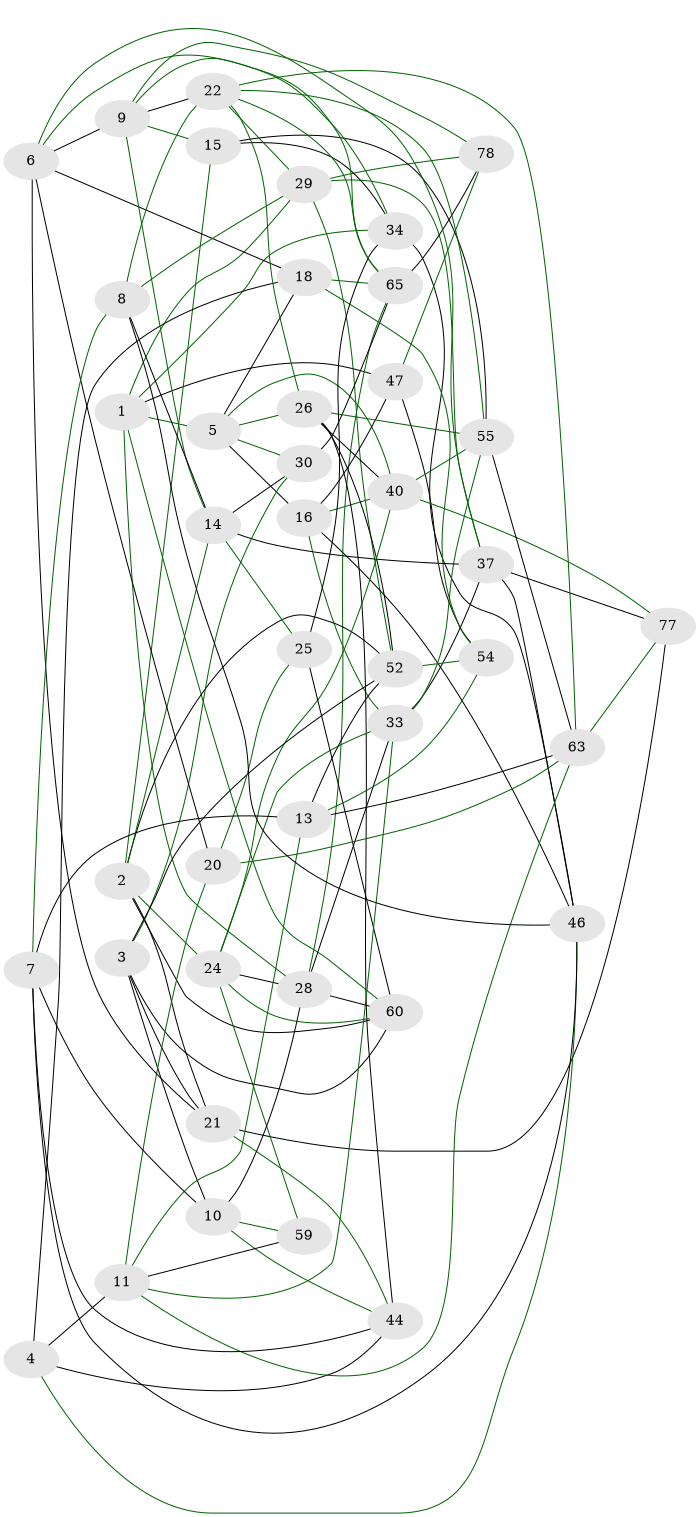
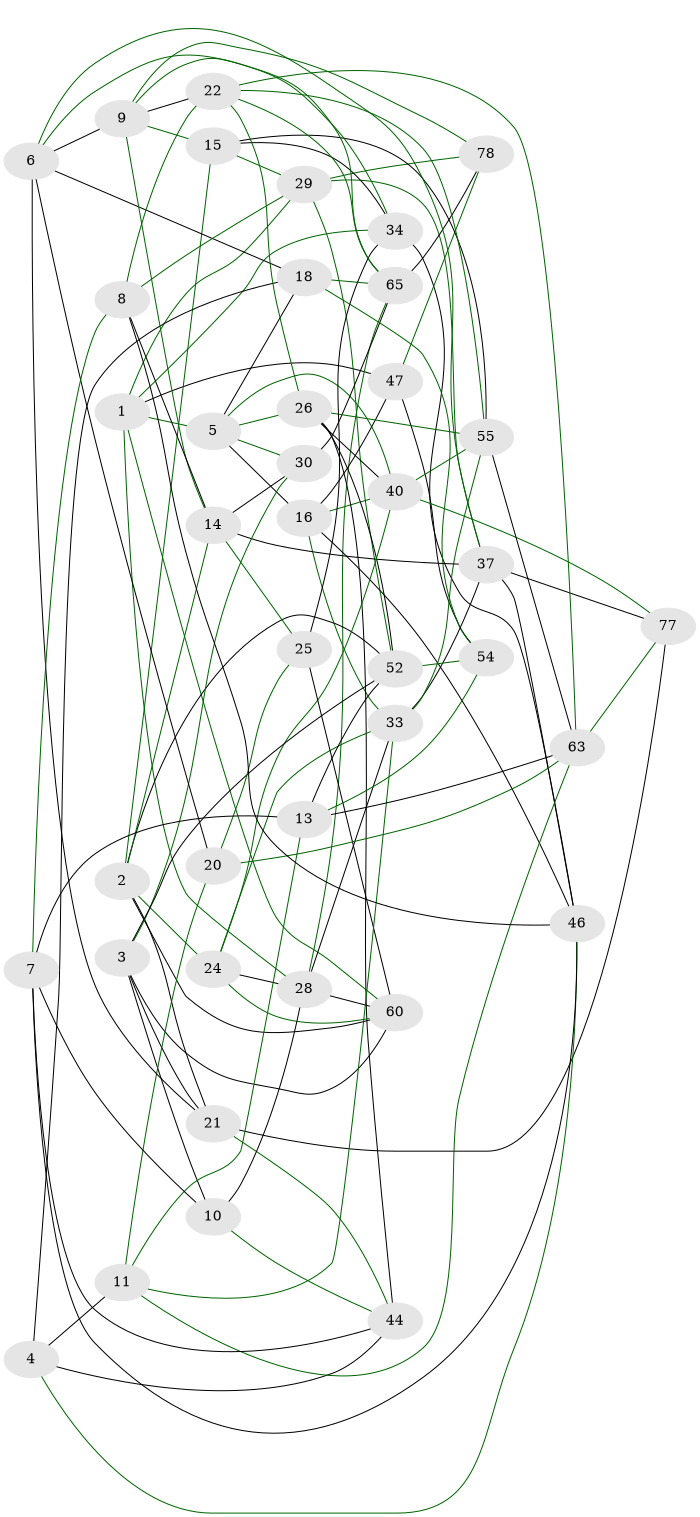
edge "22" -- "29": now "15" -- "29"
node "59": removed
